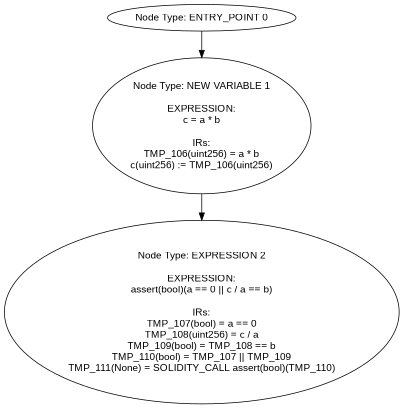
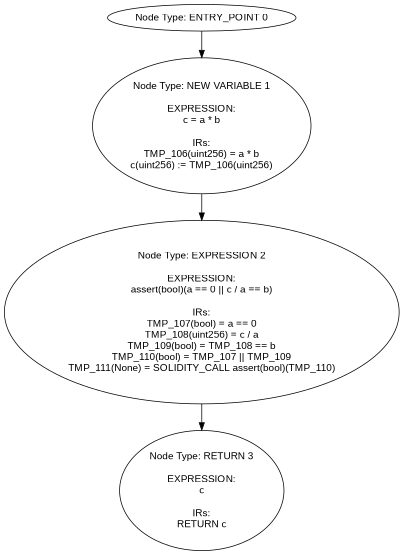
node "Node Type: RETURN 3 EXPRESSION: c IRs: RETURN c": added
